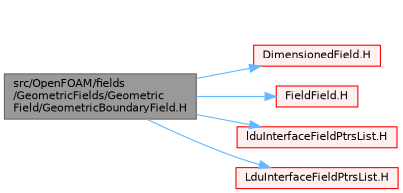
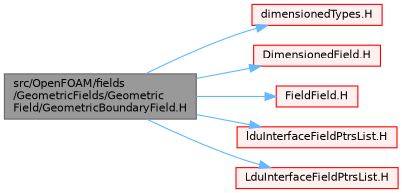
node "dimensionedTypes.H": added
